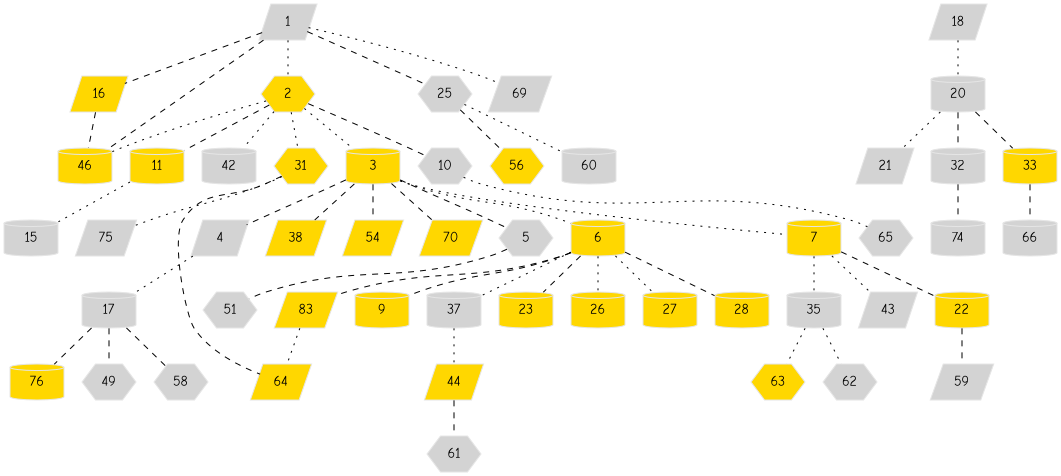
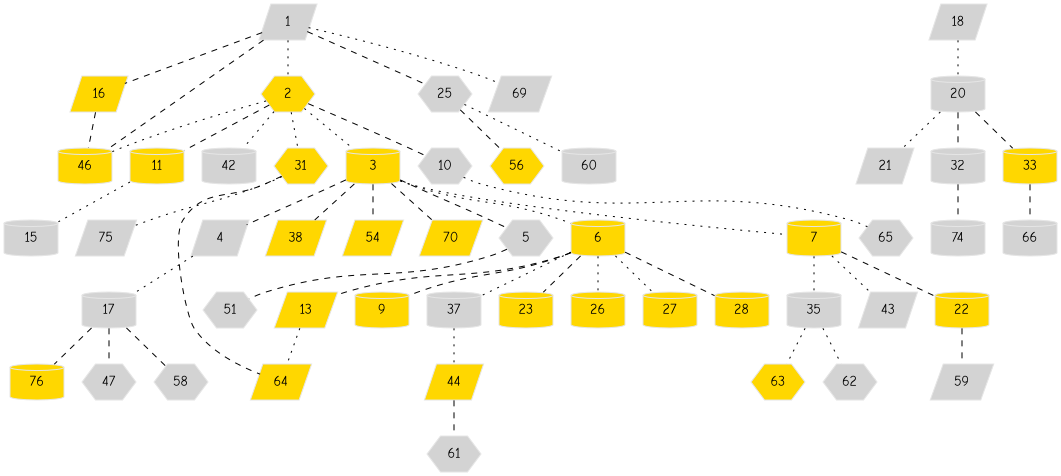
node "83": label "83" -> "13"
node "49": label "49" -> "47"
